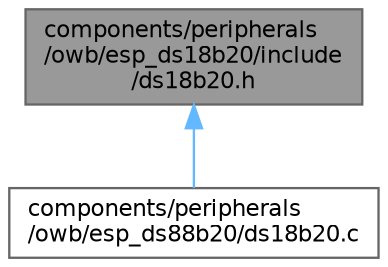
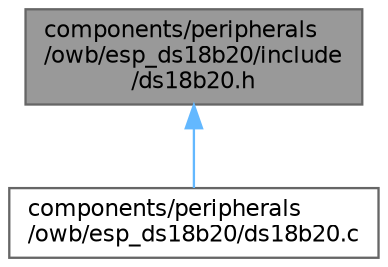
node "components/peripherals /owb/esp_ds88b20/ds18b20.c": label "components/peripherals /owb/esp_ds88b20/ds18b20.c" -> "components/peripherals /owb/esp_ds18b20/ds18b20.c"
